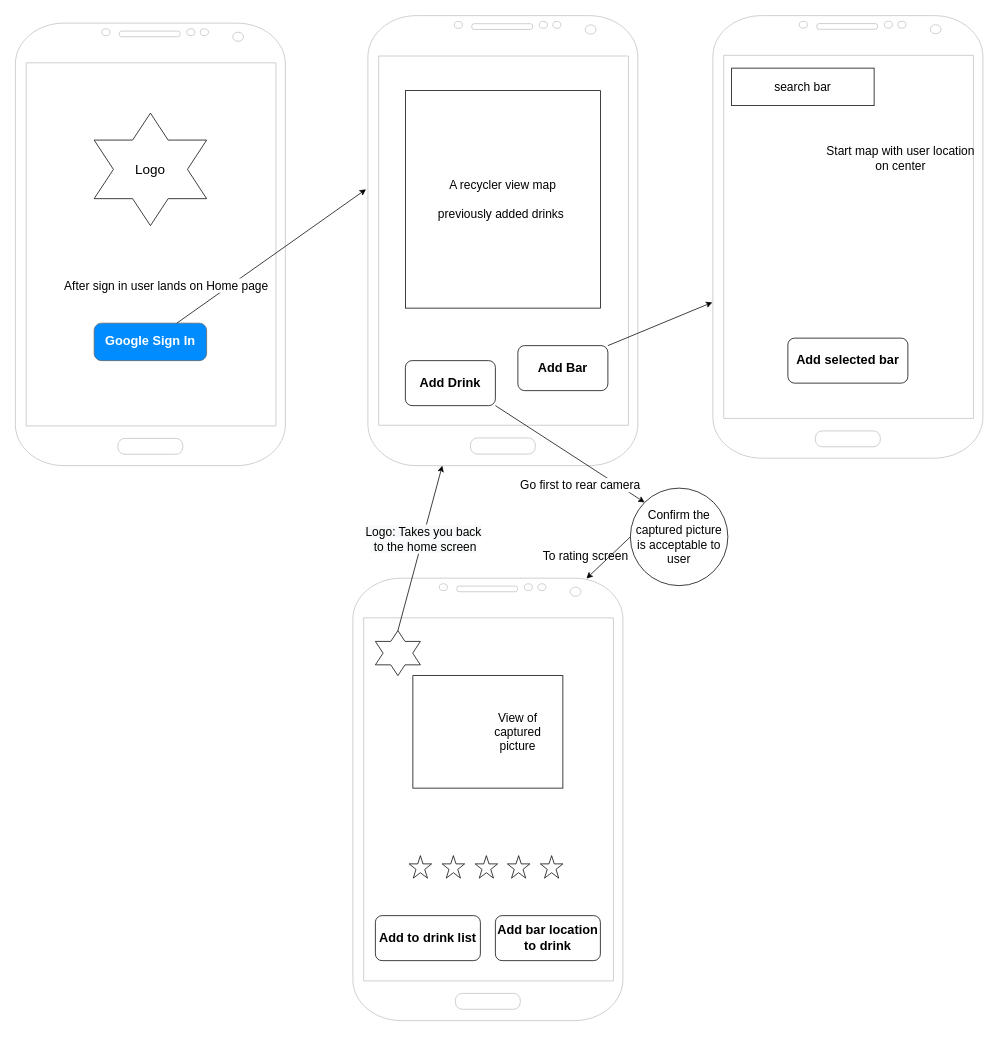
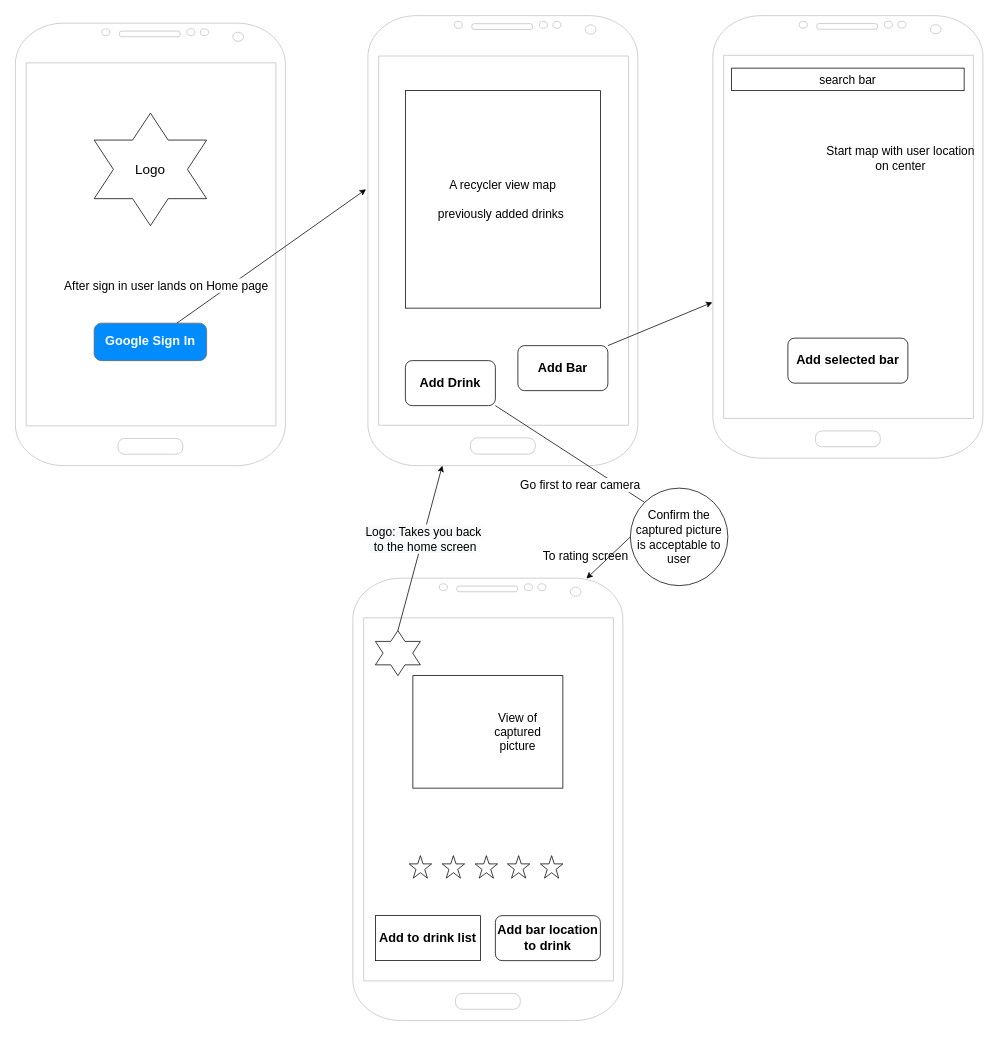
node "search bar": size 143x38 -> 233x23
edge "Add Drink" -> "Confirm the captured picture is acceptable to user": arrowhead classic -> none
node "Add to drink list": shape rounded rectangle -> rectangle
